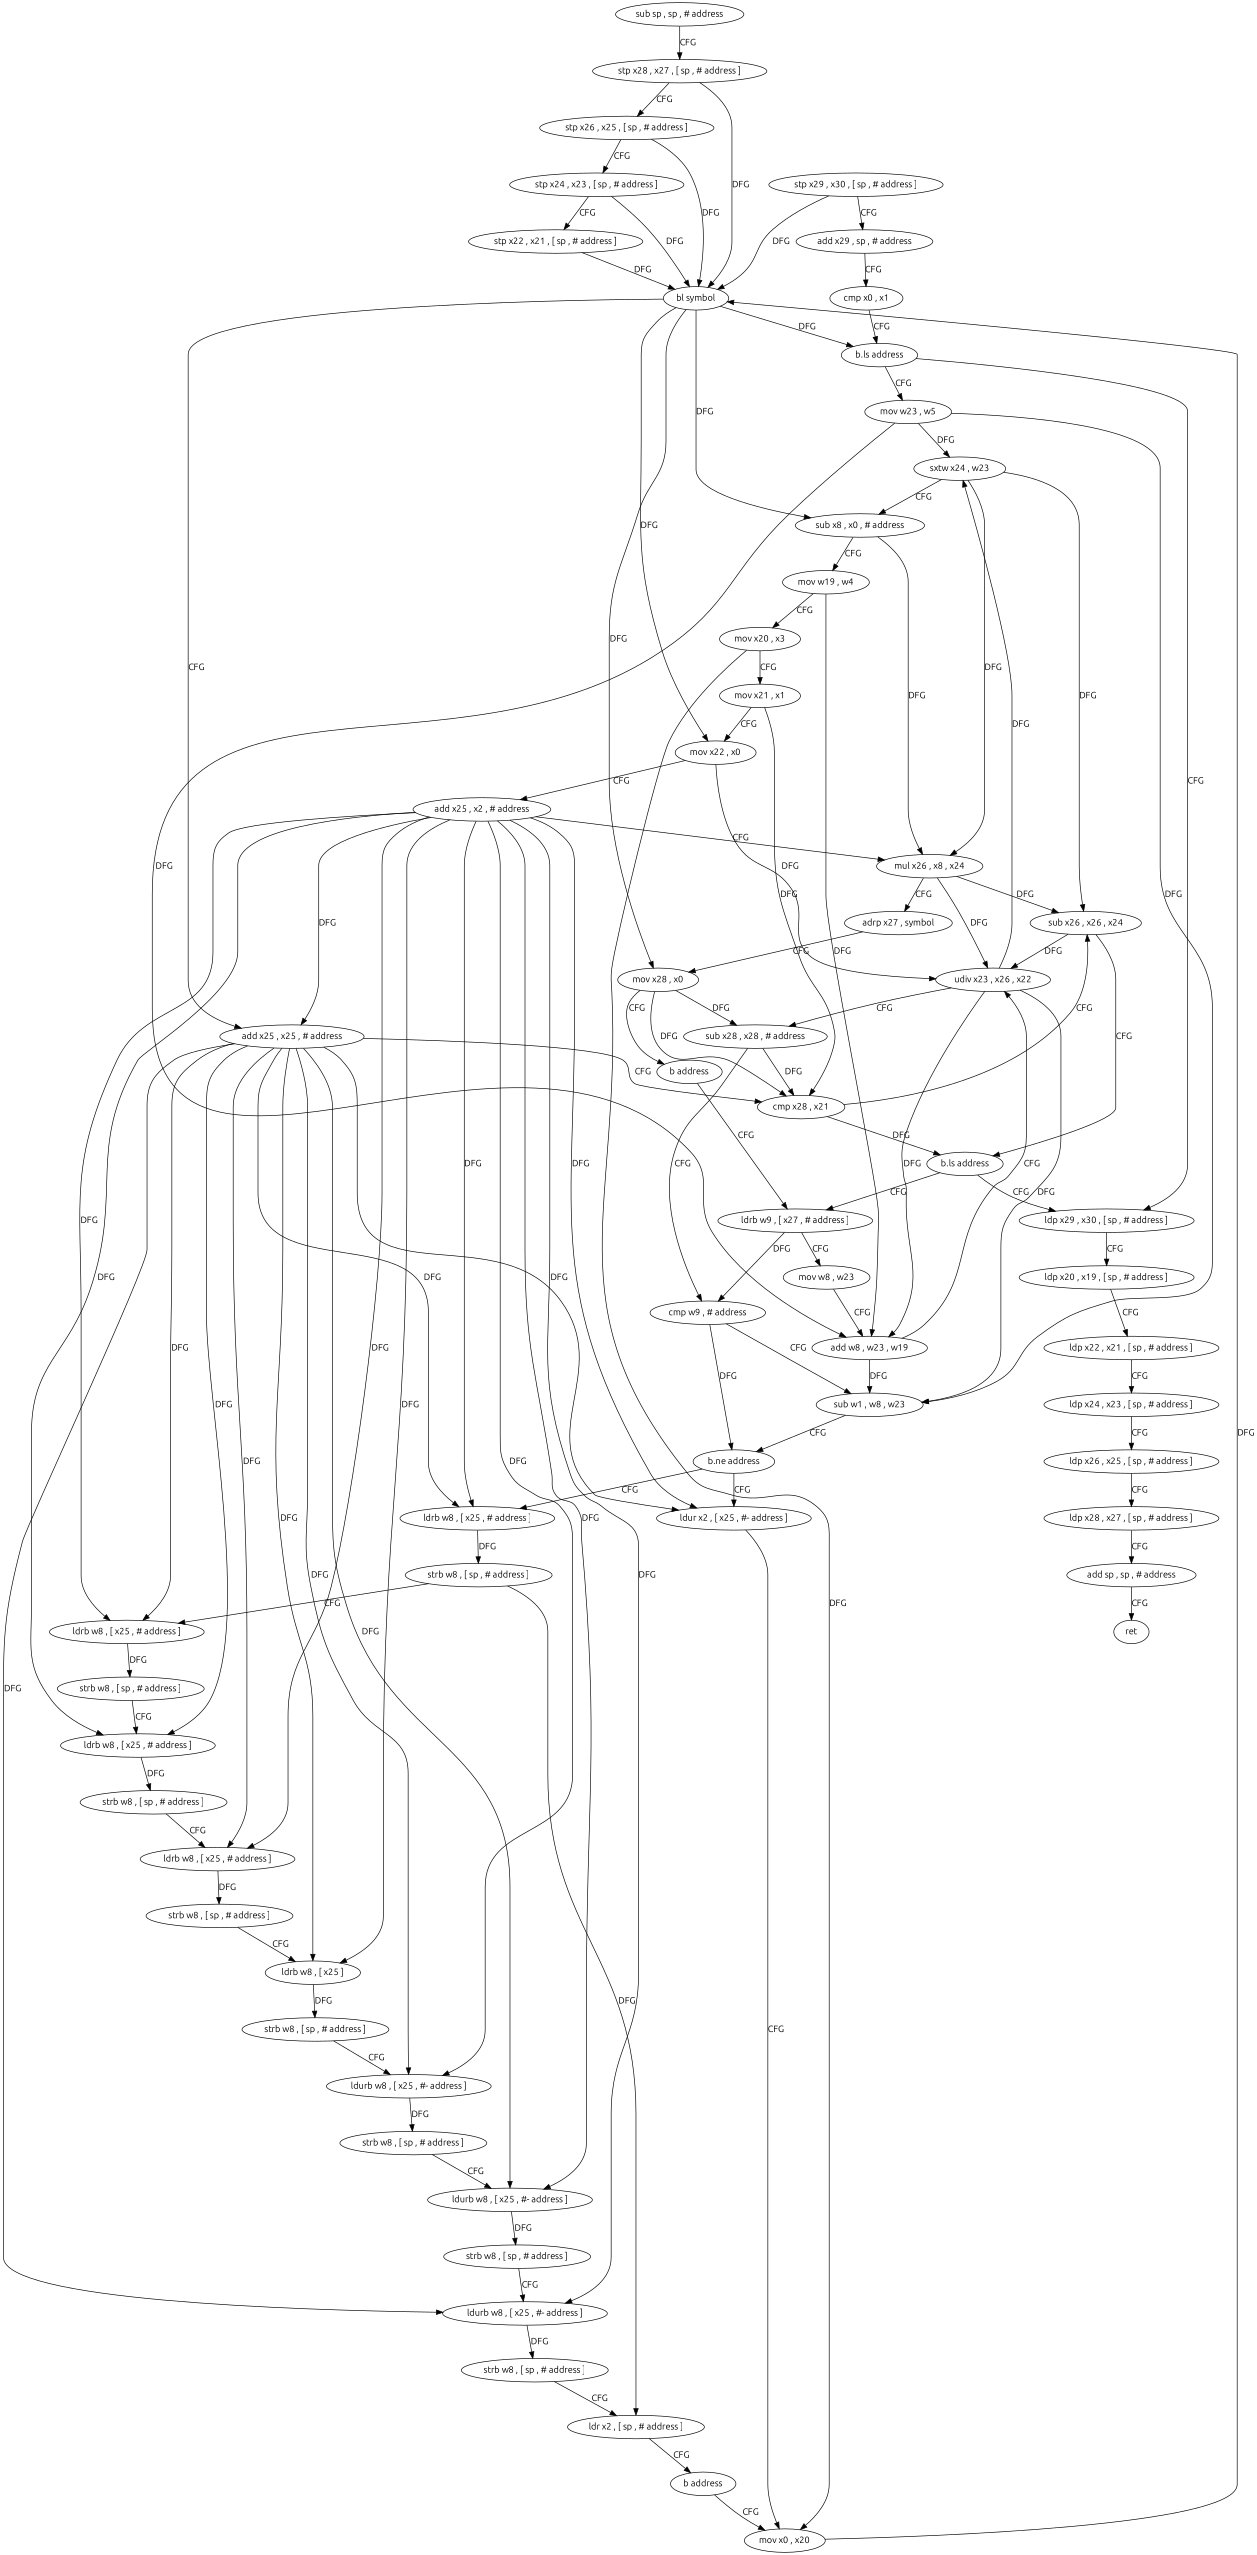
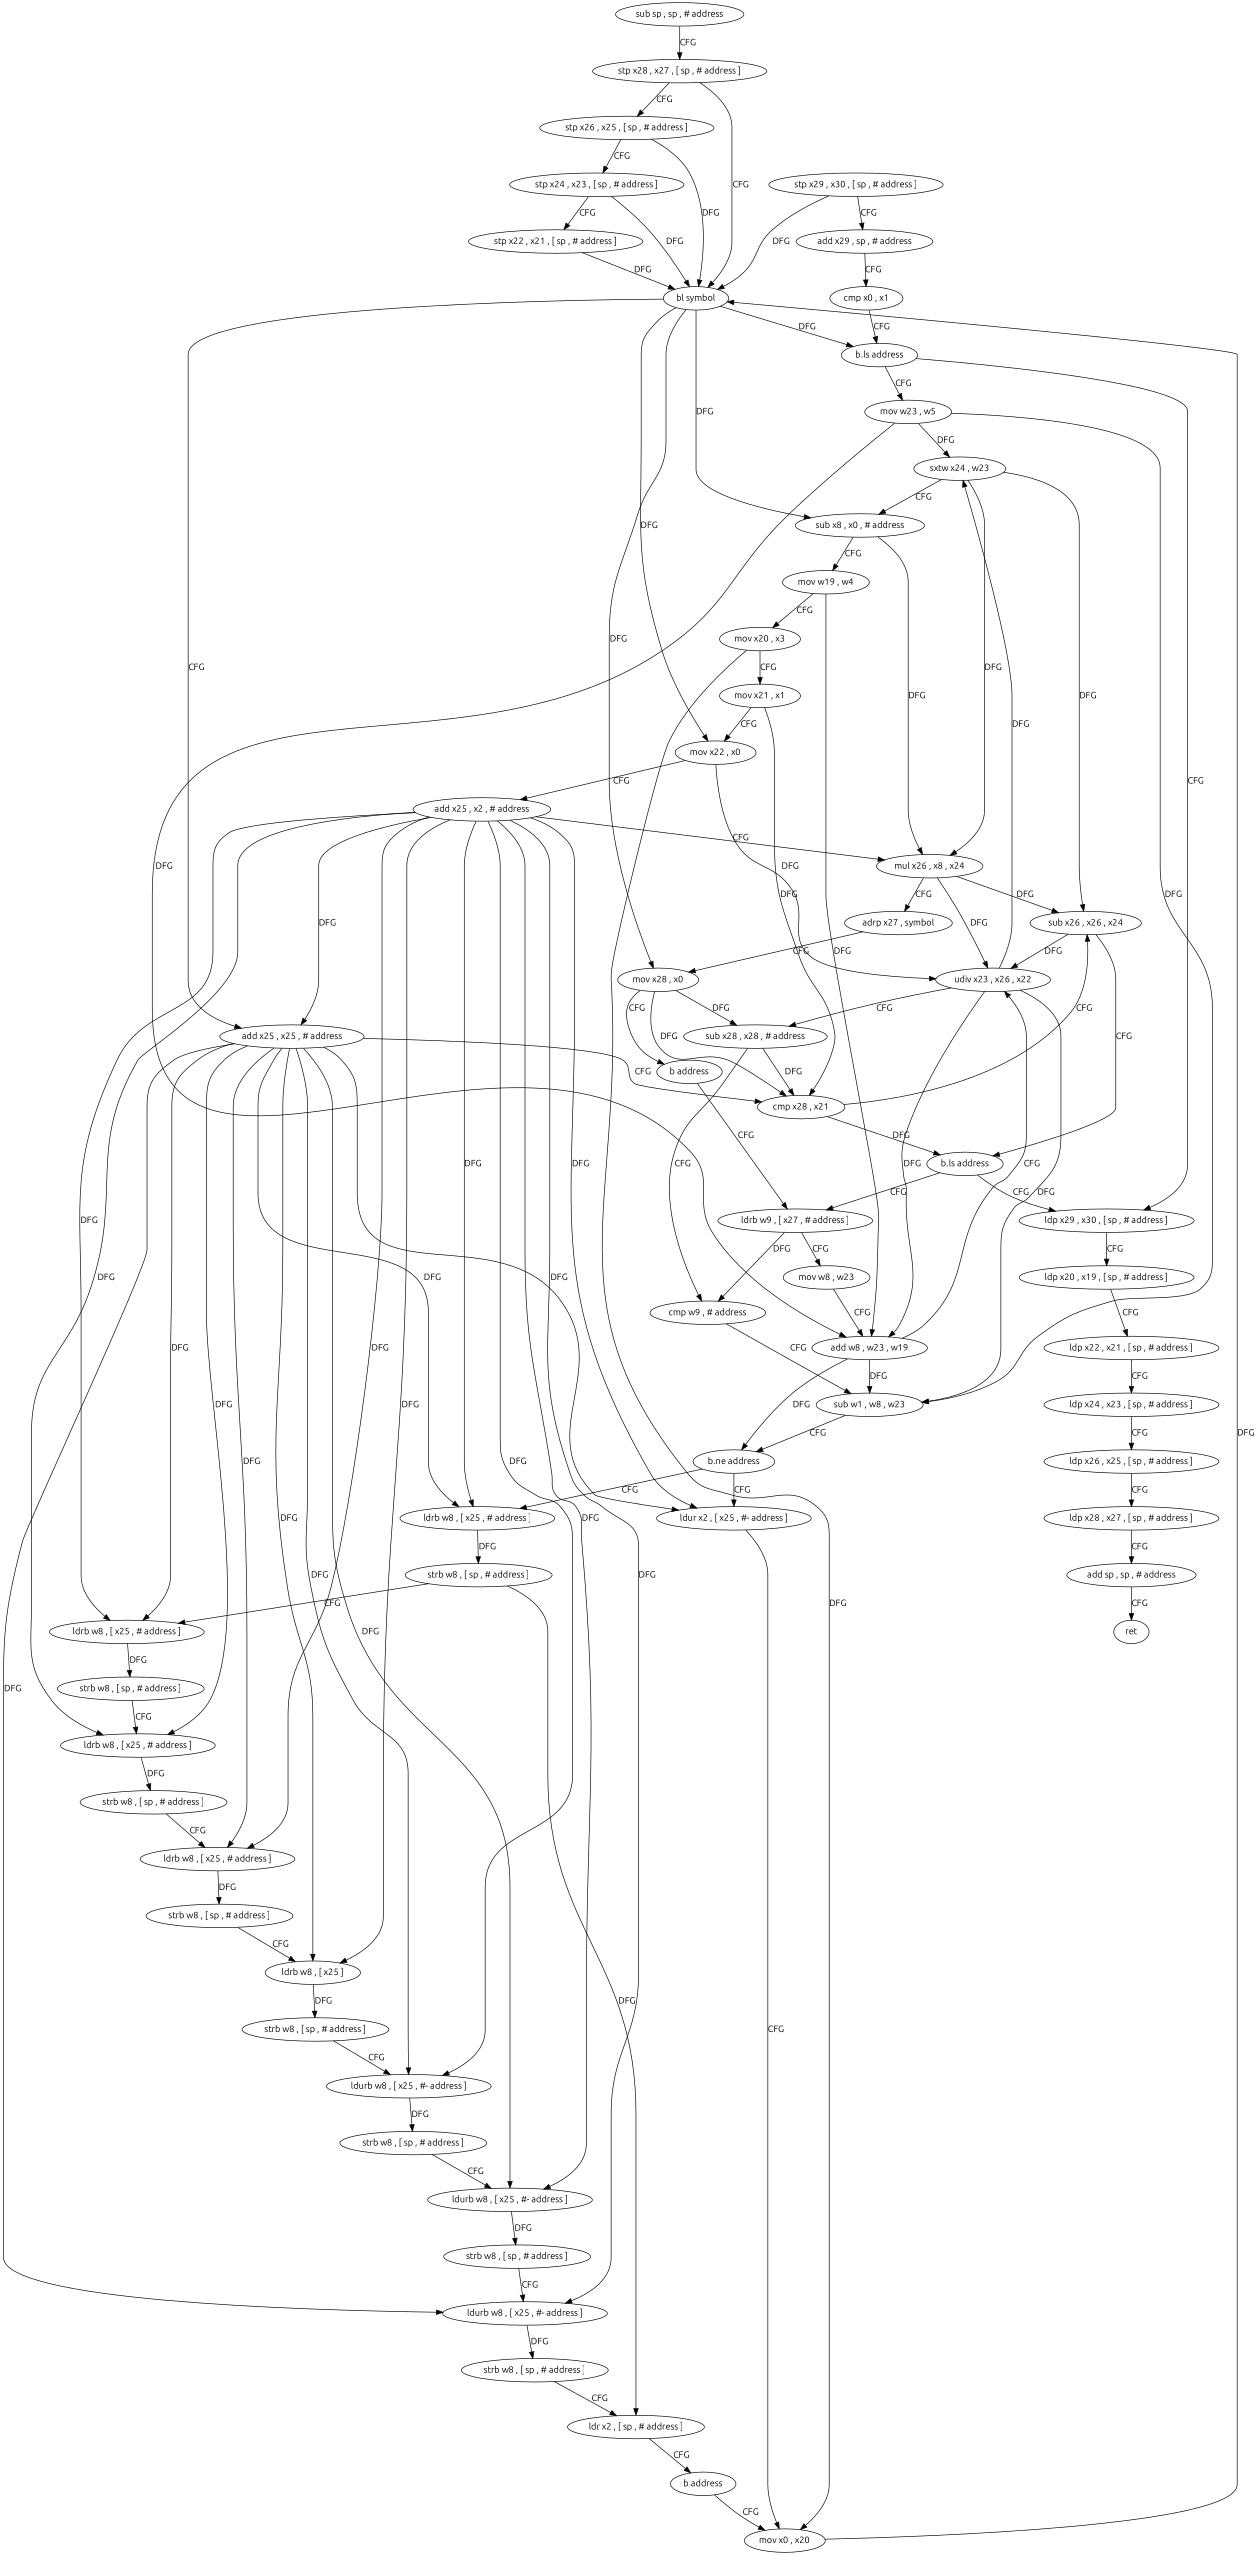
edge "stp x28 , x27 , [ sp , # address ]" -> "bl symbol": label "DFG" -> "CFG"
edge "cmp w9 , # address" -> "b.ne address": now "add w8 , w23 , w19" -> "b.ne address"
